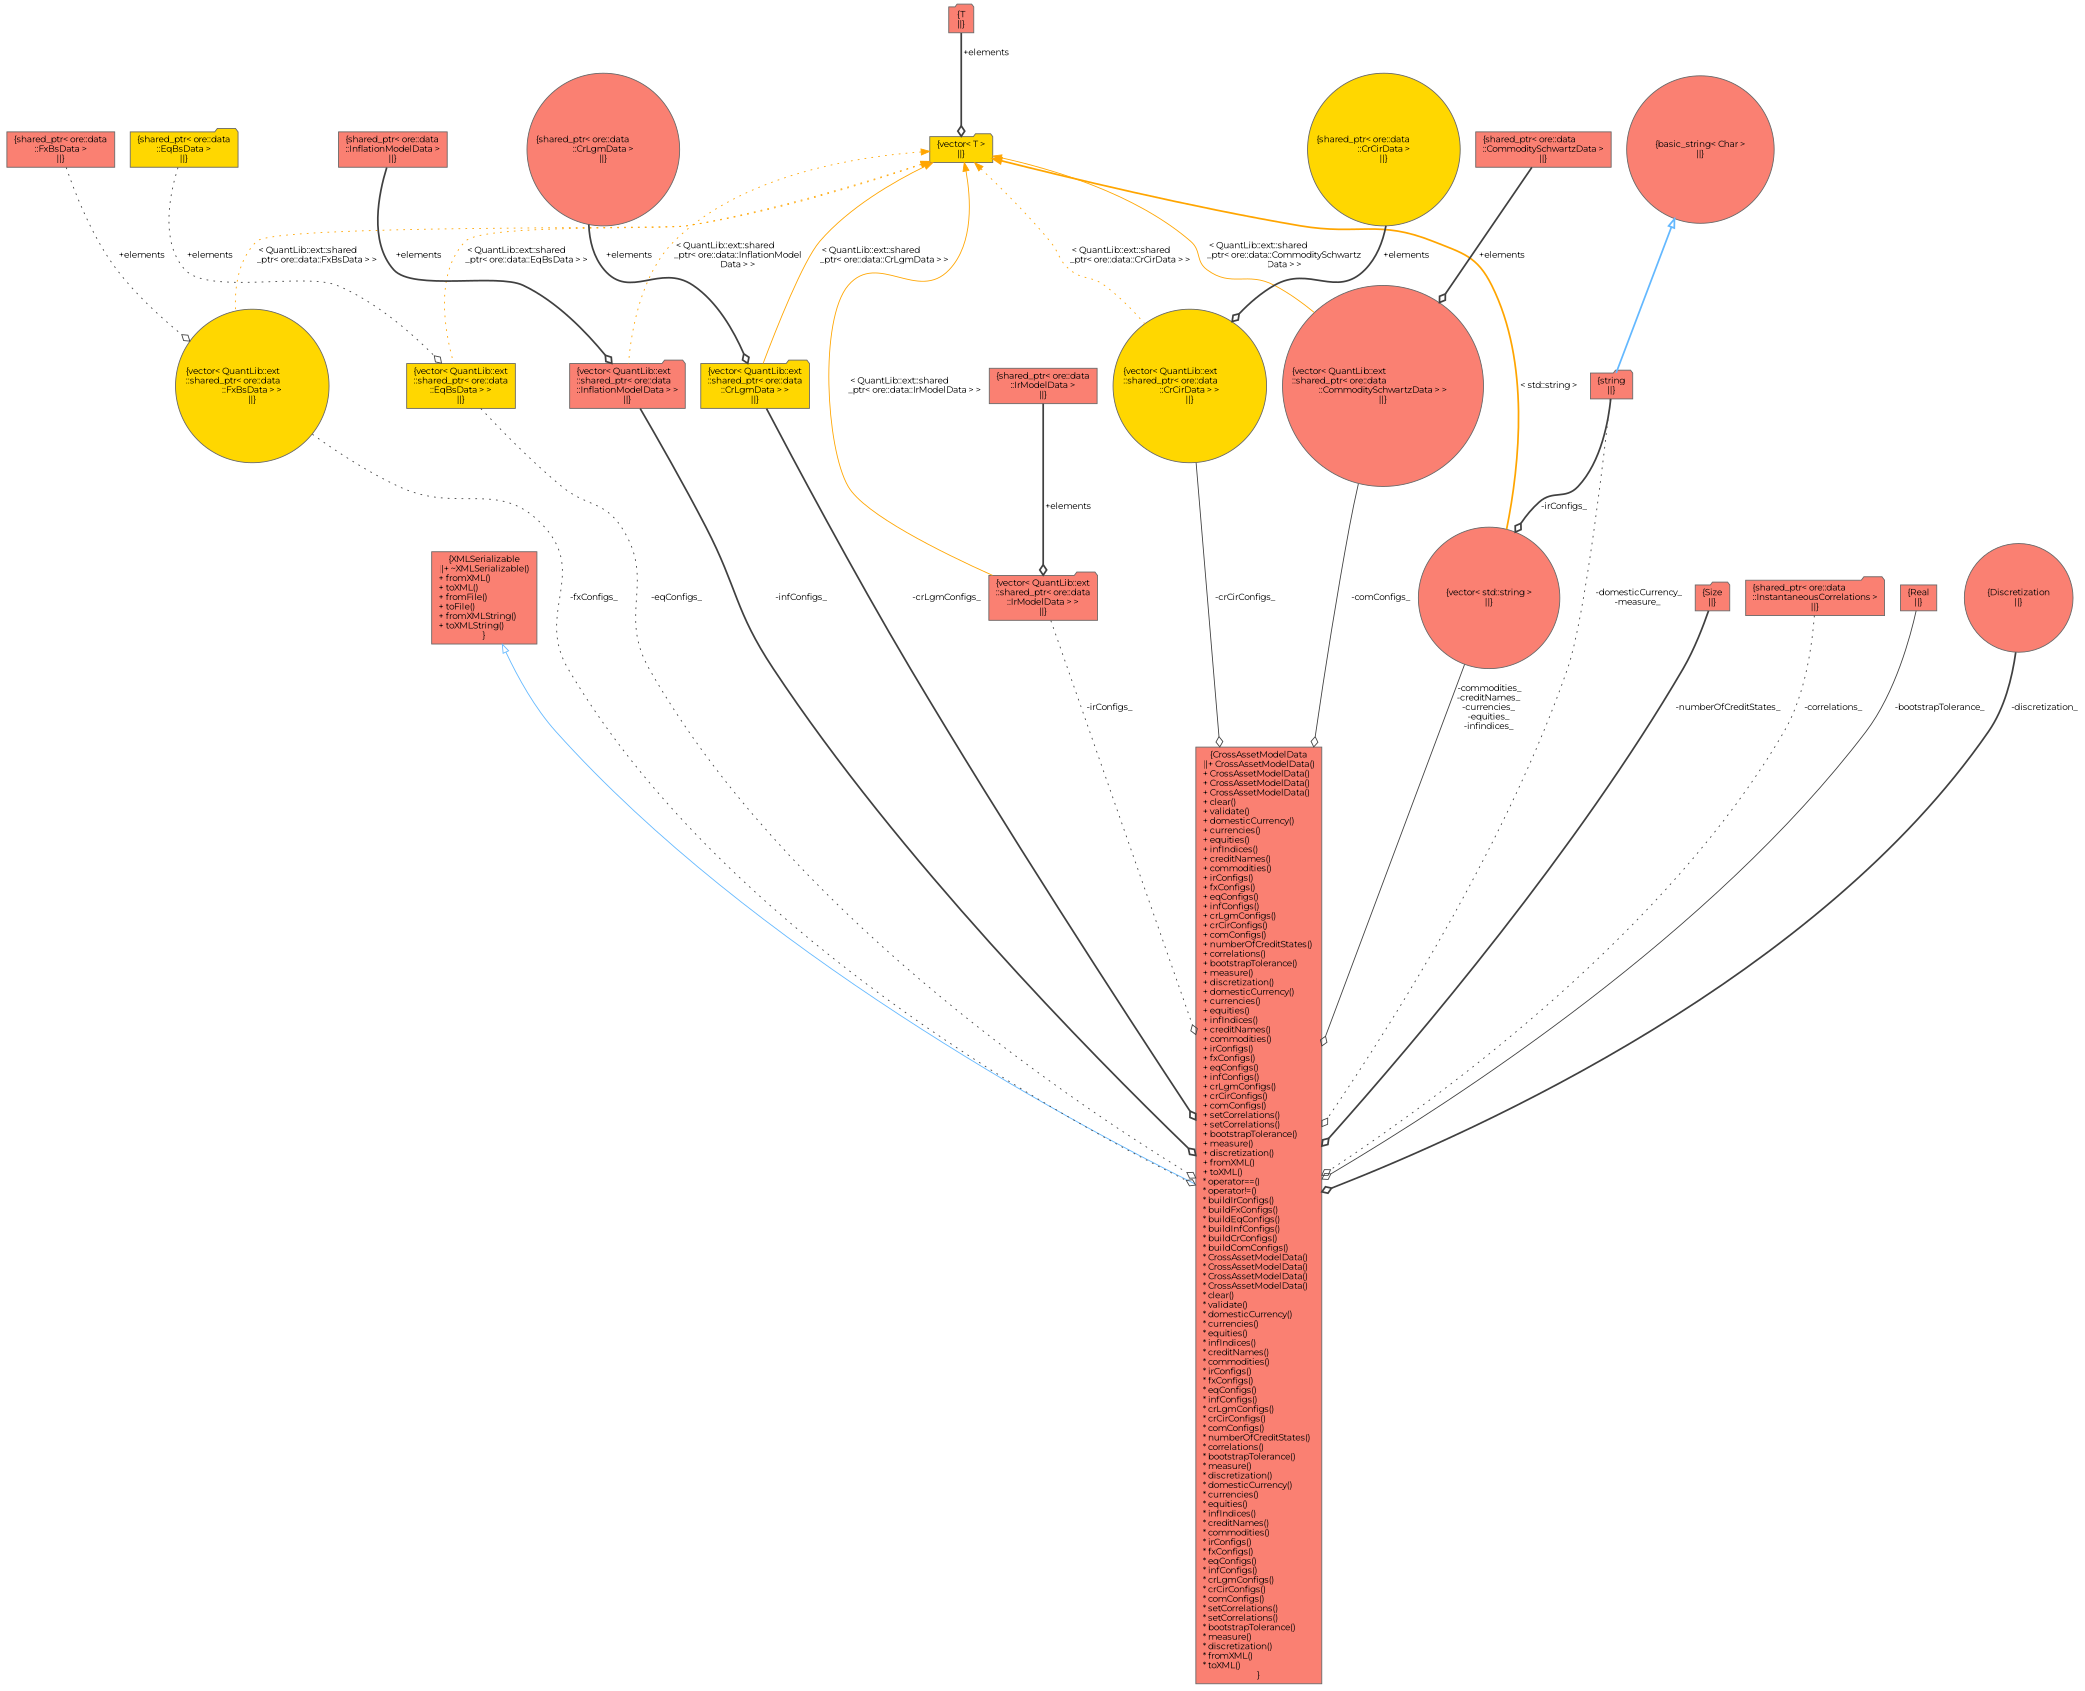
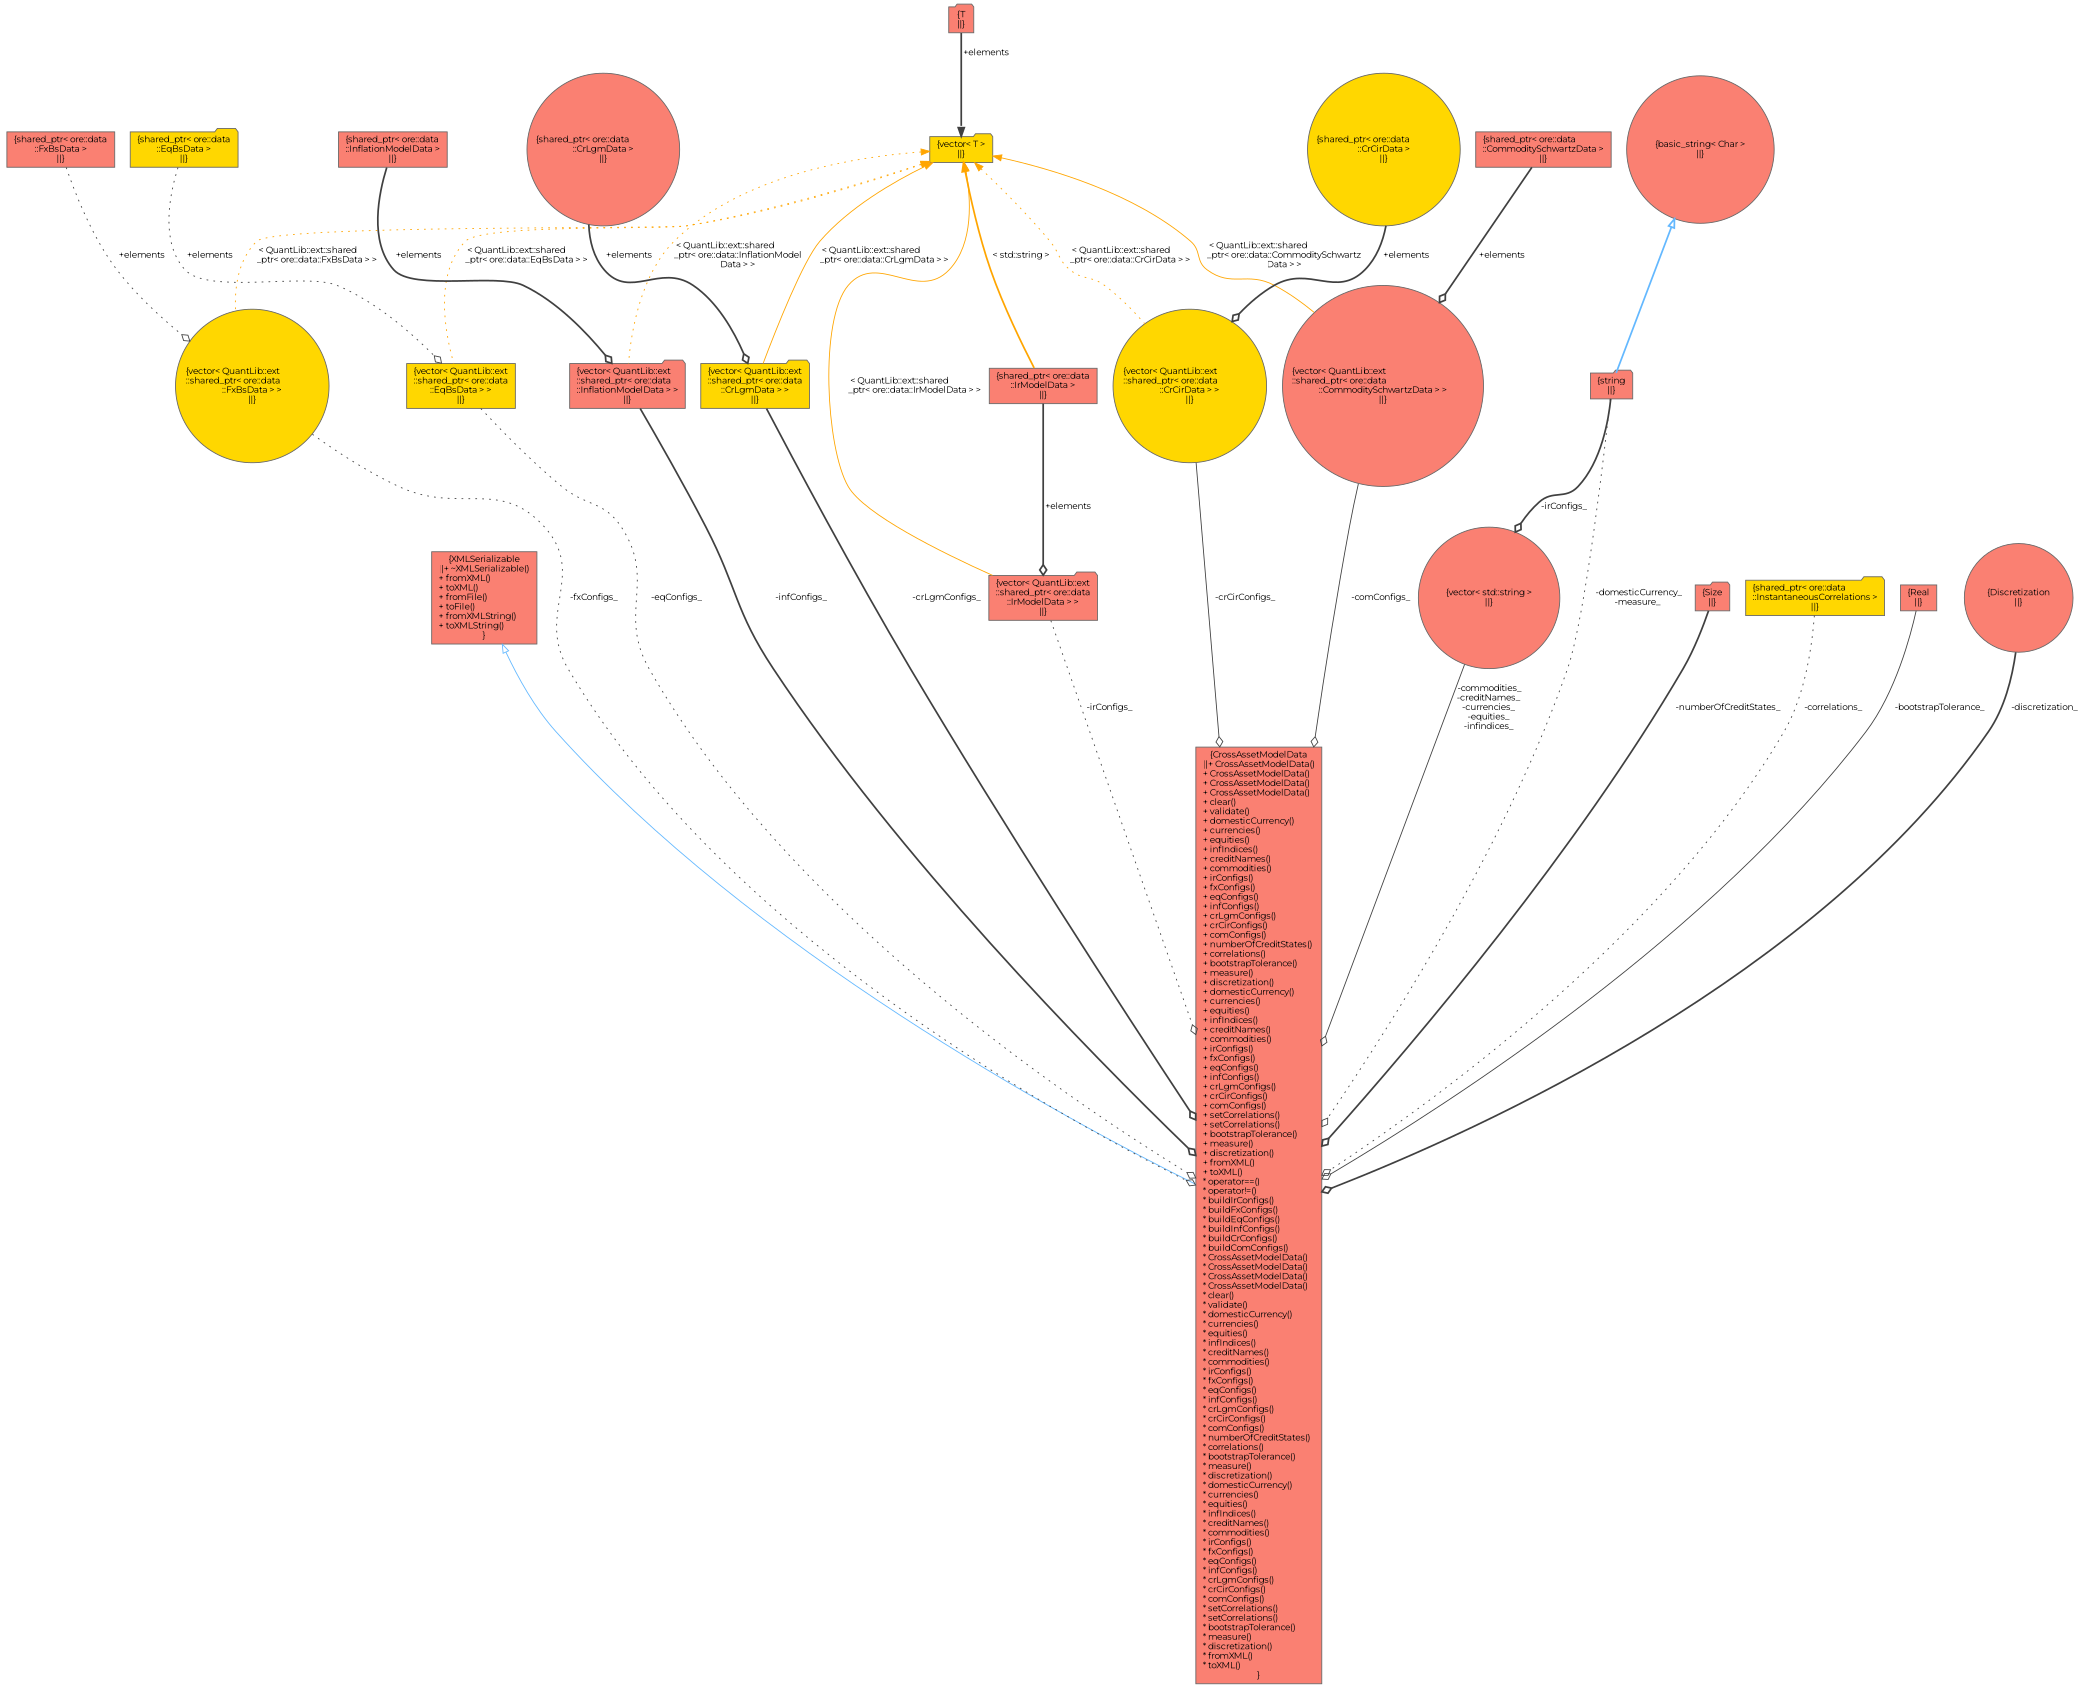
edge "{T ||}" -> "{vector< T > ||}": arrowhead odiamond -> normal
edge "{vector< std::string > ||}" -> "{vector< T > ||}": now "{shared_ptr< ore::data ::IrModelData > ||}" -> "{vector< T > ||}"
node "{shared_ptr< ore::data ::InstantaneousCorrelations > ||}": fillcolor salmon -> gold
